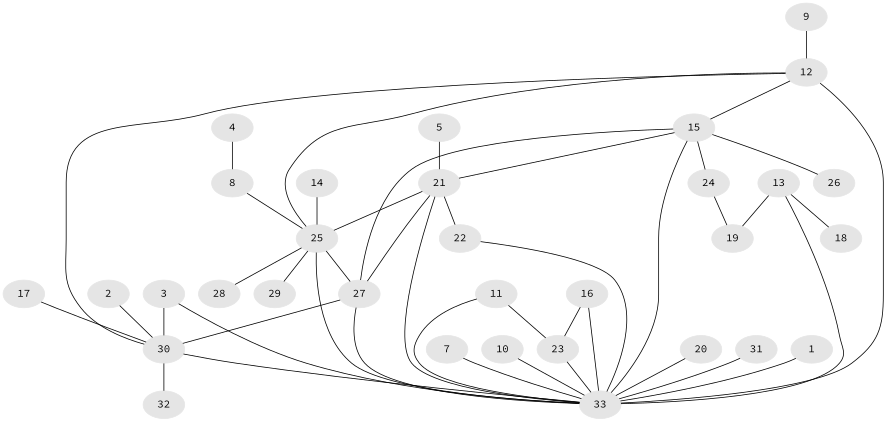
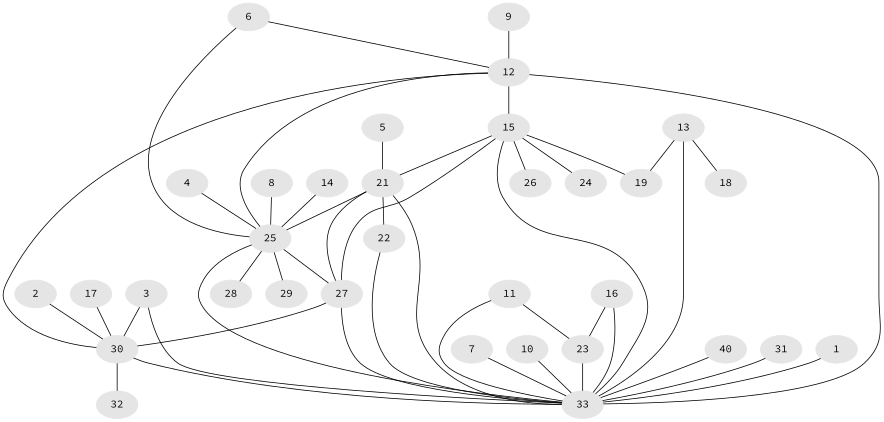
node "6": added
edge "4" -- "8": now "4" -- "25"
edge "24" -- "19": now "15" -- "19"
node "20": label "20" -> "40"
